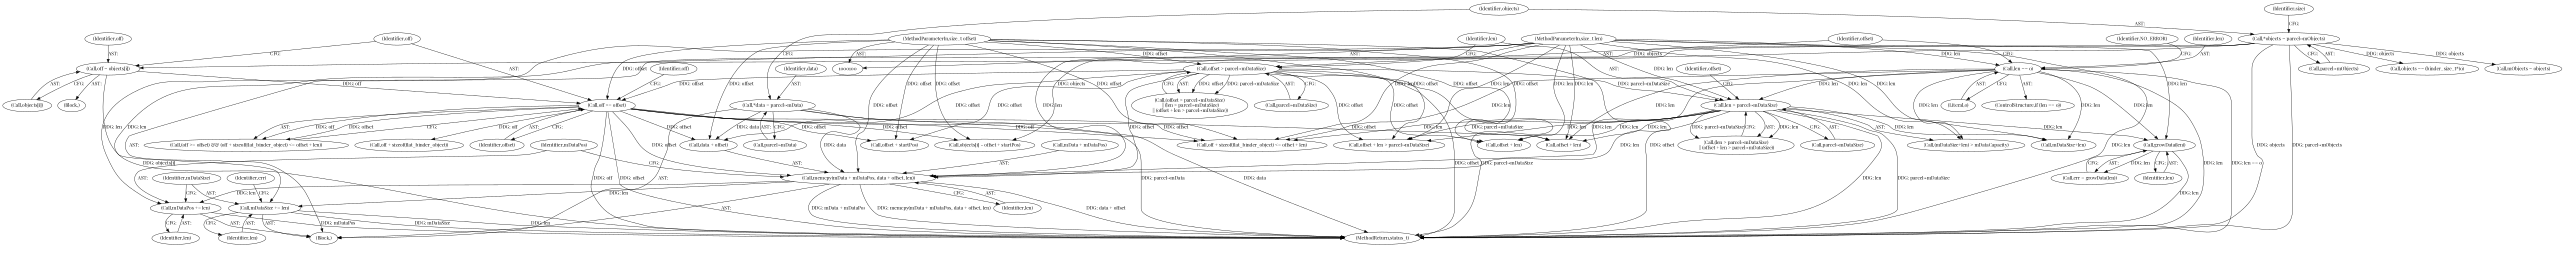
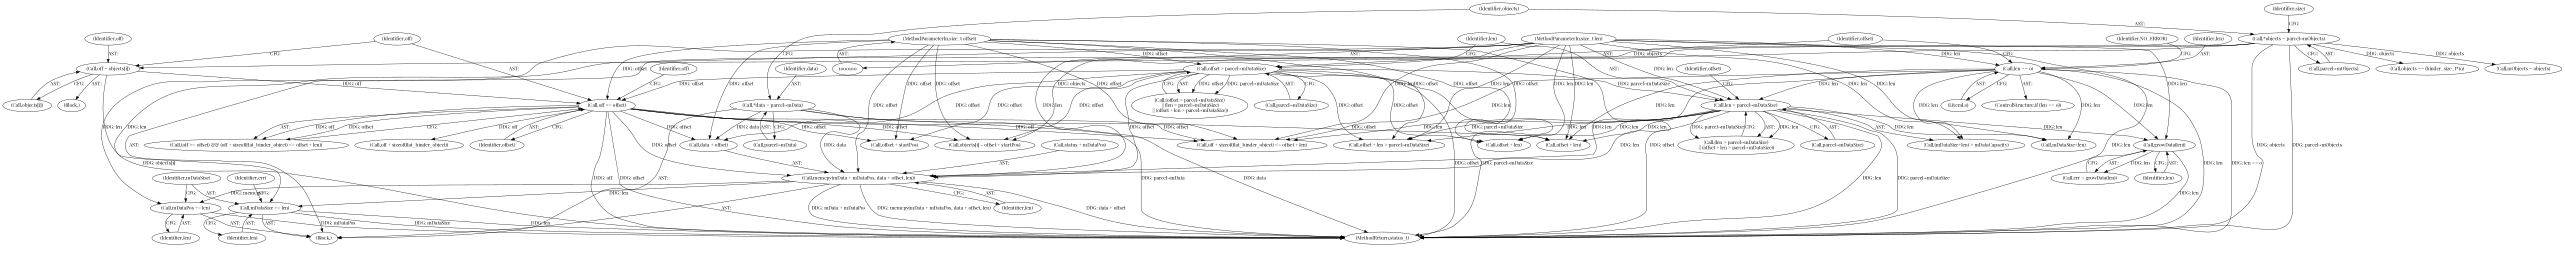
edge "(MethodParameterIn,size_t offset)" -> "1000100": reversed
edge "(Call,offset > parcel->mDataSize)" -> "(Call,objects[i] - offset + startPos)": added, label "DDG: offset"
node "(Identifier,mDataPos)": removed
node "(Call,mData + mDataPos)": label "(Call,mData + mDataPos)" -> "(Call,status + mDataPos)"
edge "(Call,memcpy(mData + mDataPos, data + offset, len))" -> "(Call,mDataPos += len)": label "DDG: len" -> "DDG: memcpy"
